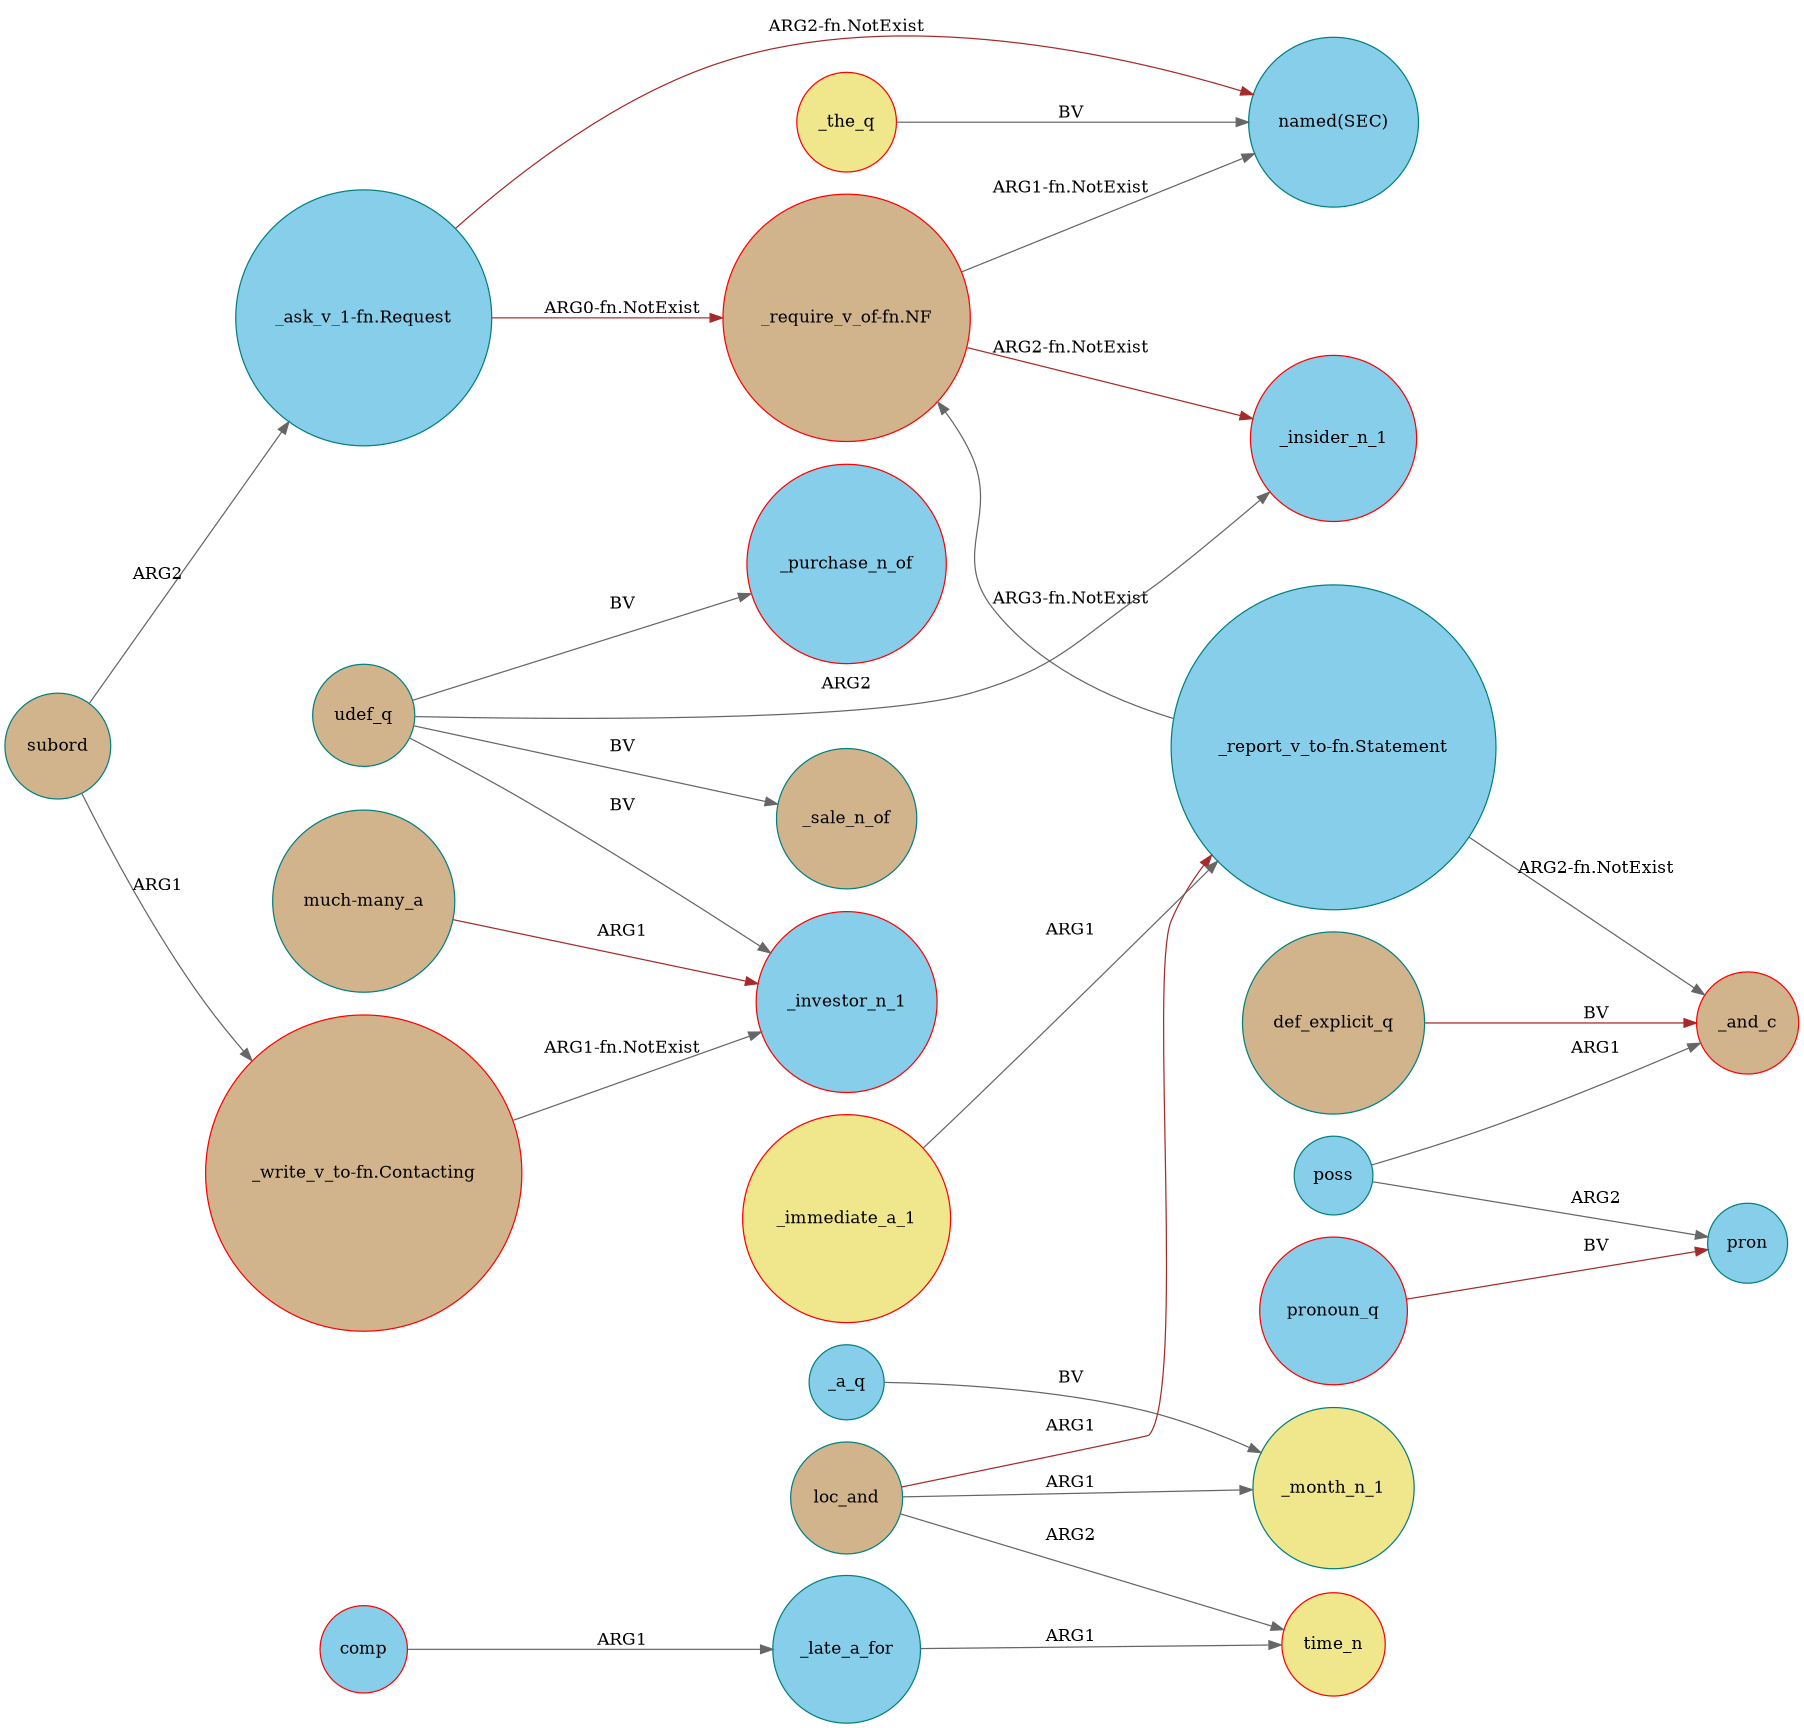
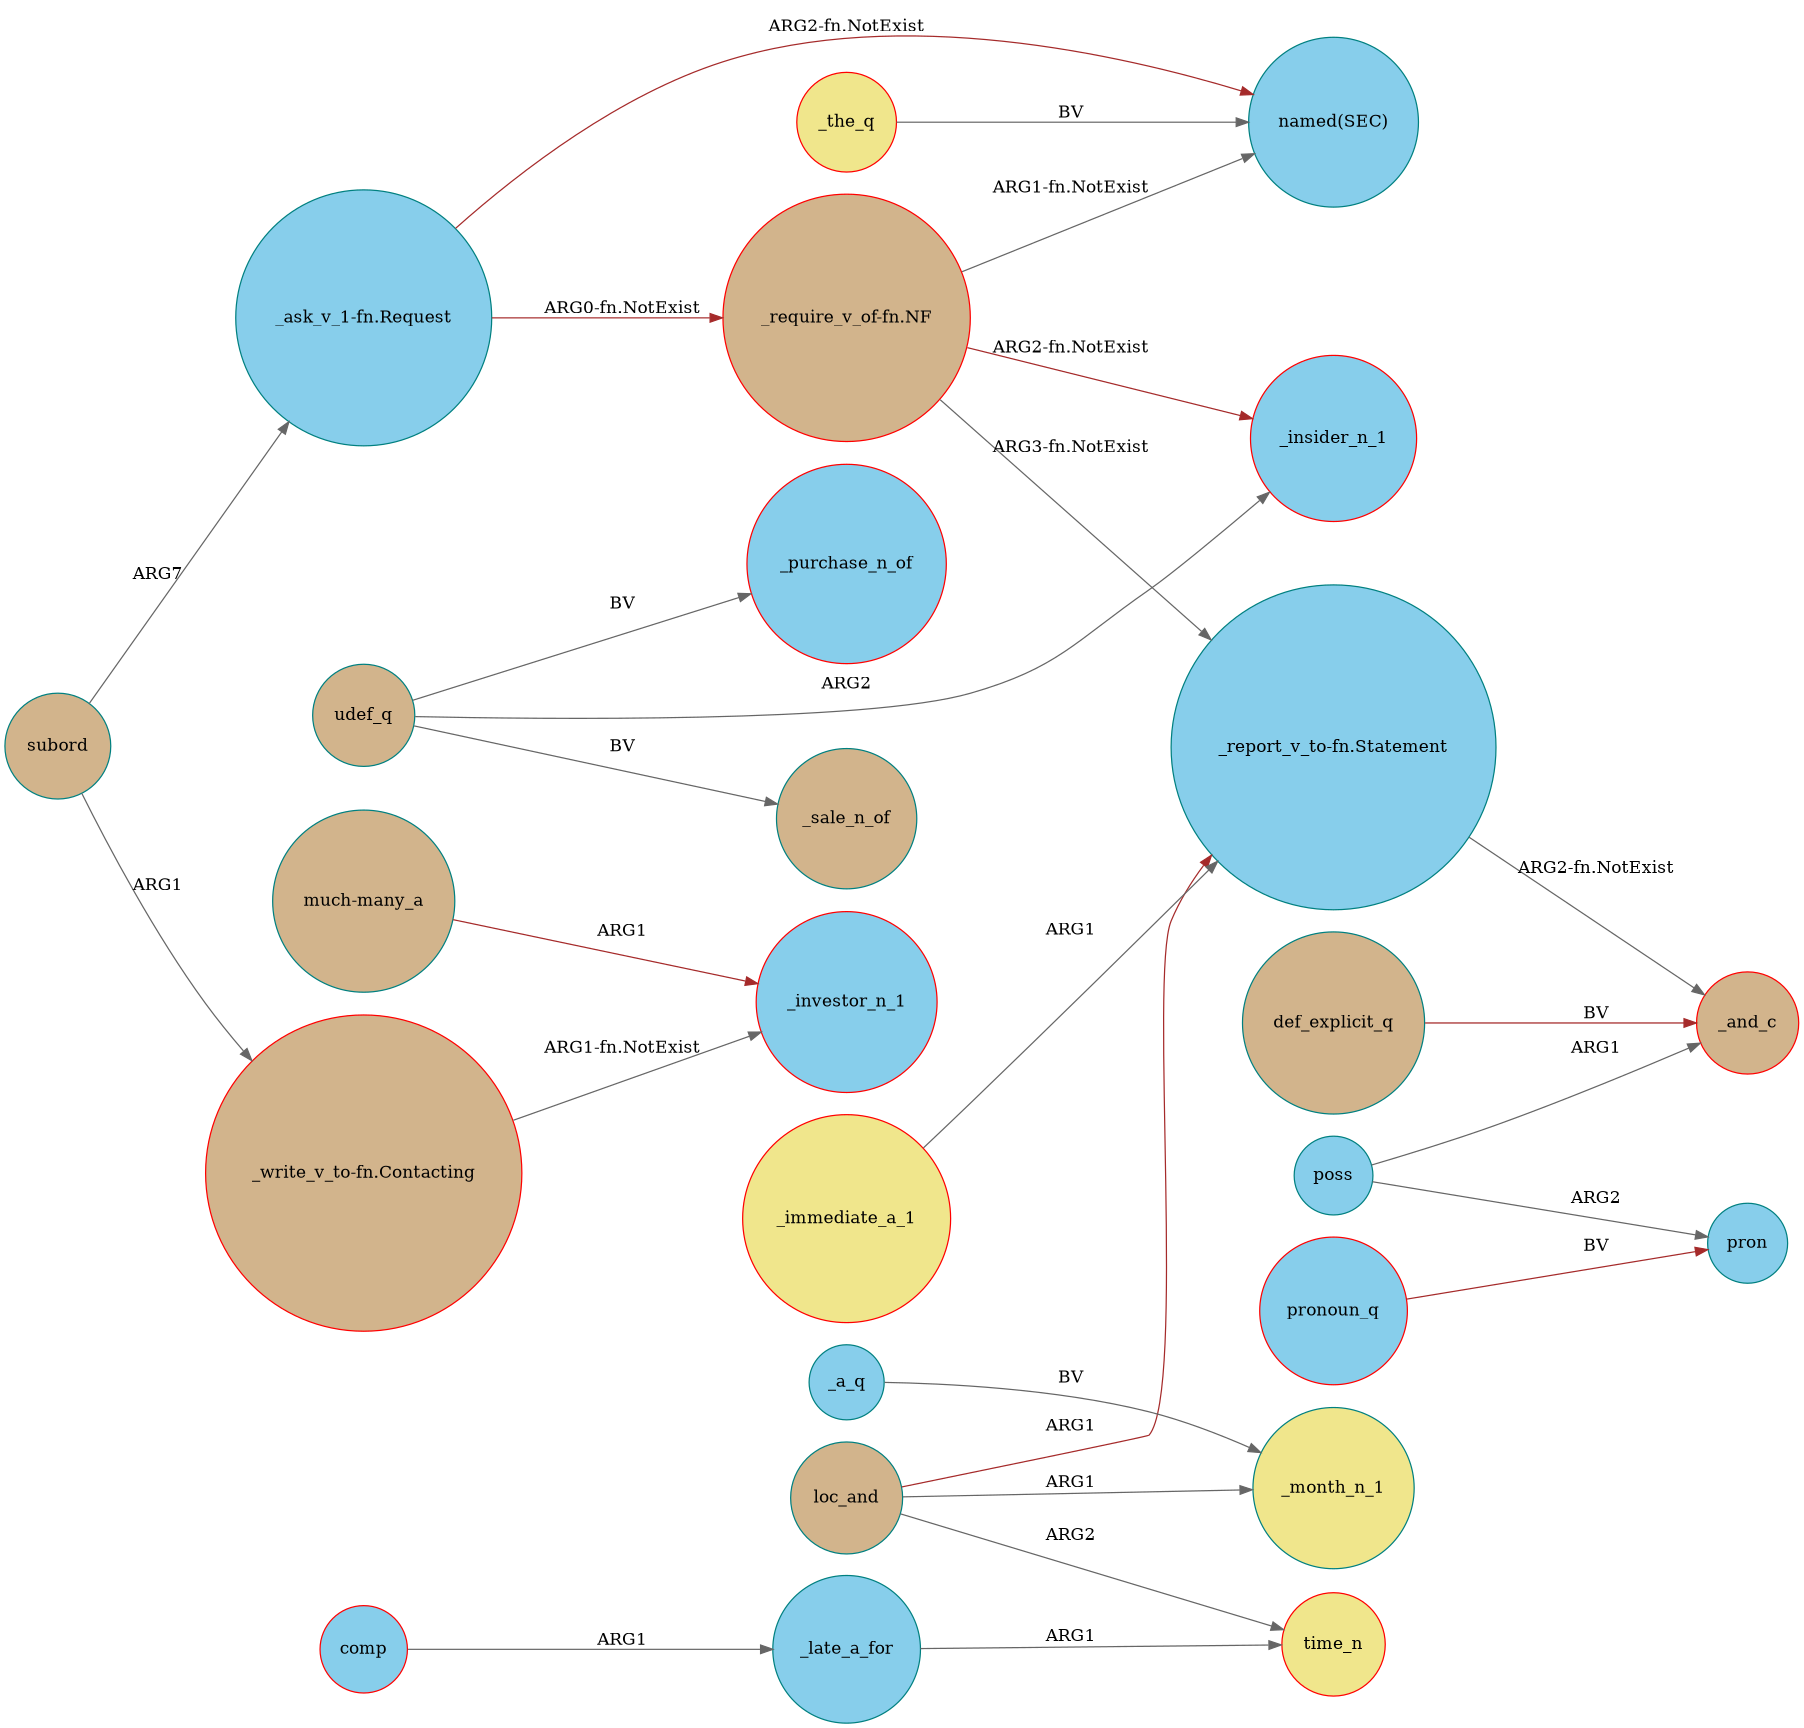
edge "subord" -> "_ask_v_1-fn.Request": label "ARG2" -> "ARG7"
edge "_report_v_to-fn.Statement" -> "_require_v_of-fn.NF": reversed
edge "udef_q" -> "_investor_n_1": removed, label "BV"
